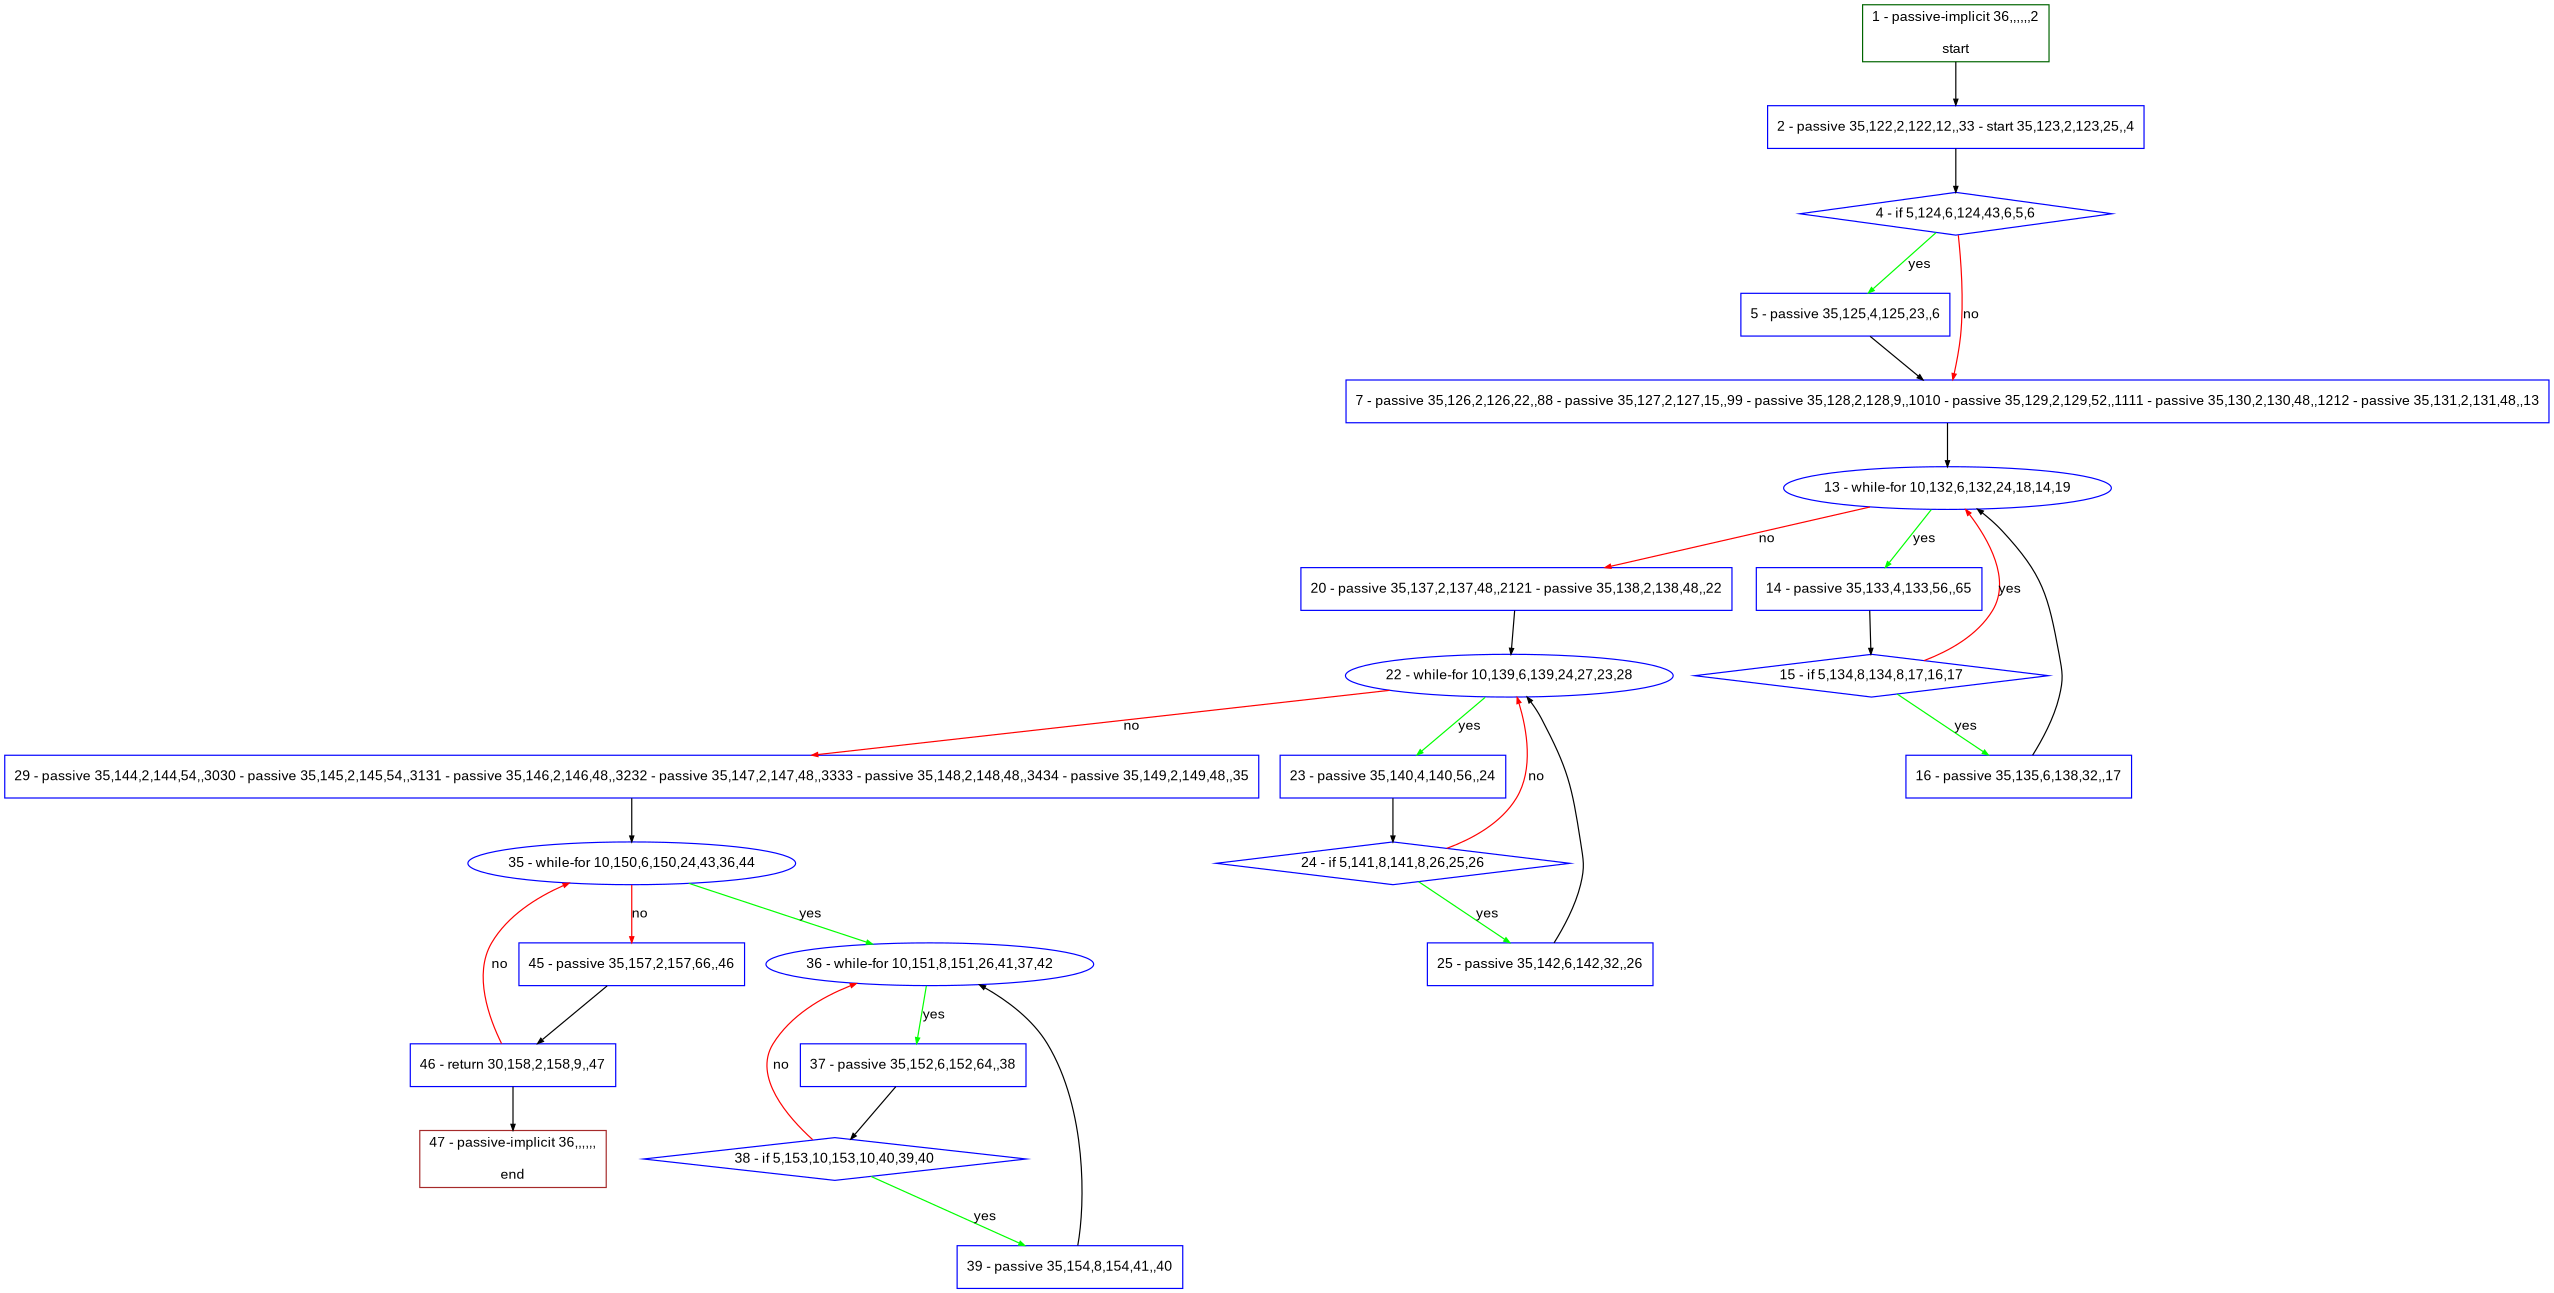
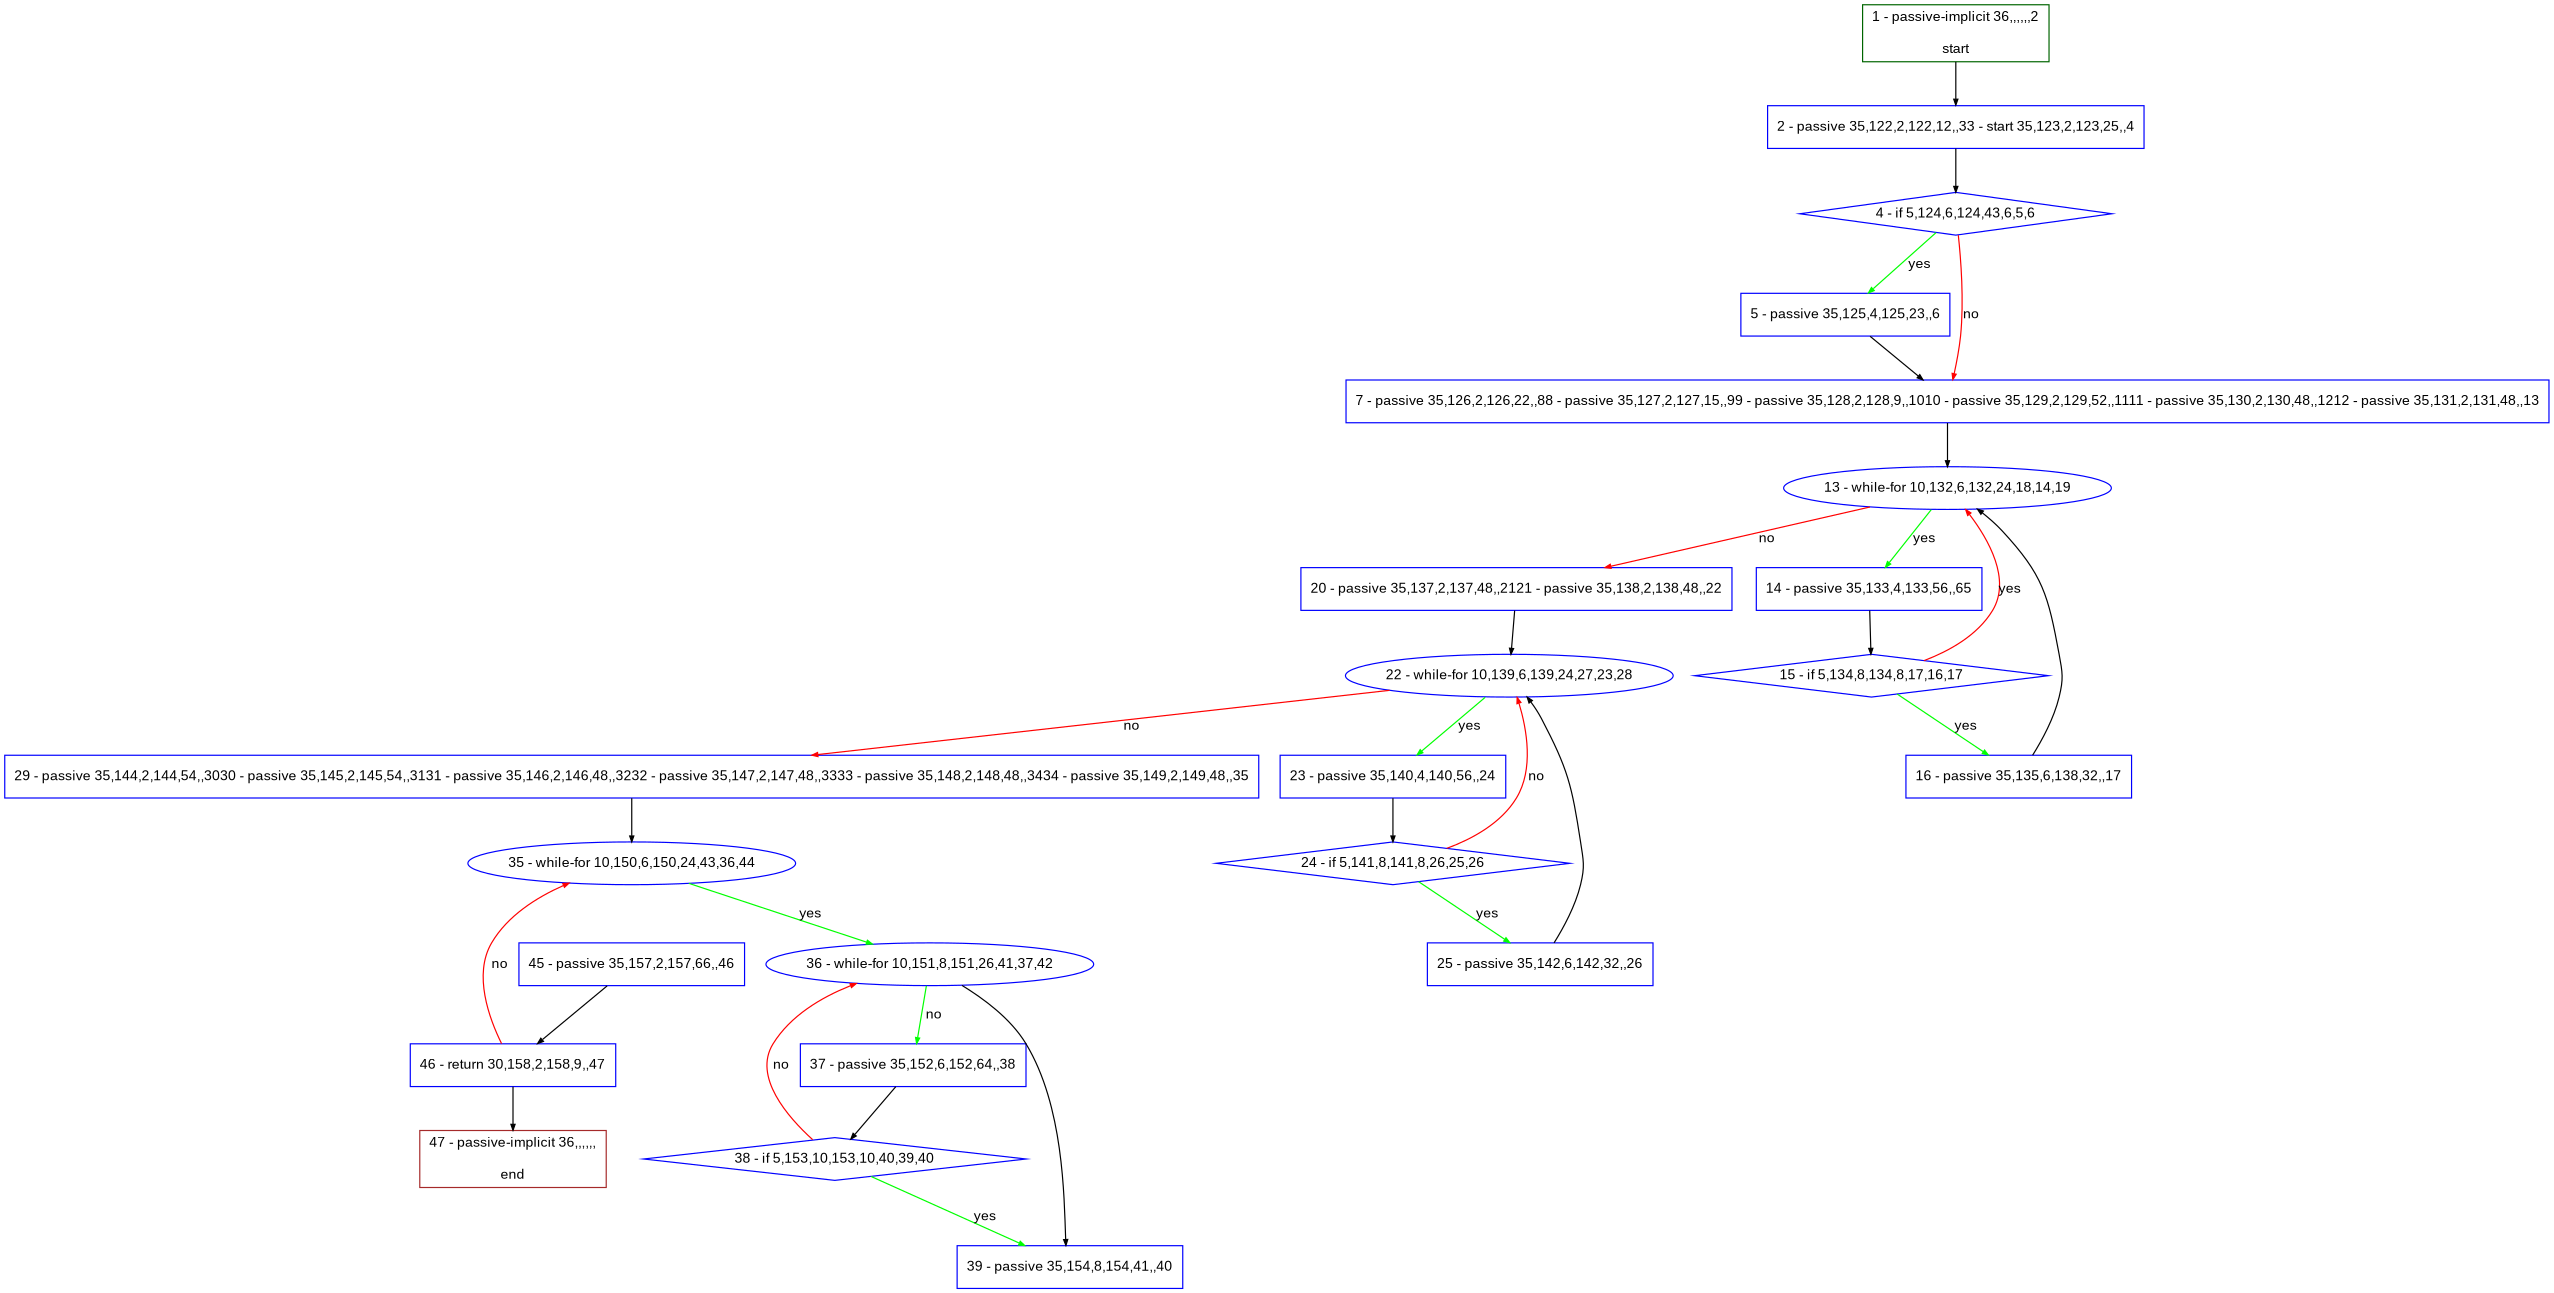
edge "35 - while-for 10,150,6,150,24,43,36,44" -> "45 - passive 35,157,2,157,66,,46": removed, label "no"
edge "36 - while-for 10,151,8,151,26,41,37,42" -> "37 - passive 35,152,6,152,64,,38": label "yes" -> "no"
edge "39 - passive 35,154,8,154,41,,40" -> "36 - while-for 10,151,8,151,26,41,37,42": reversed
